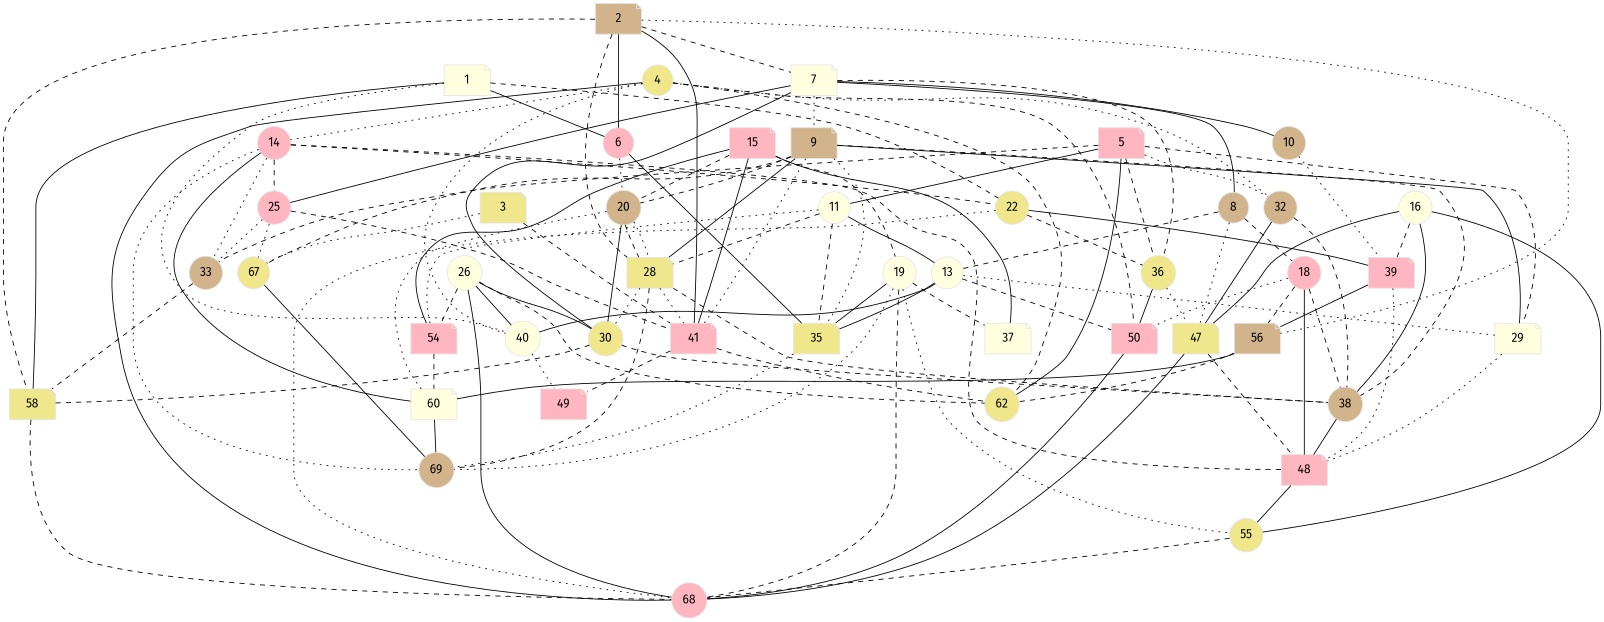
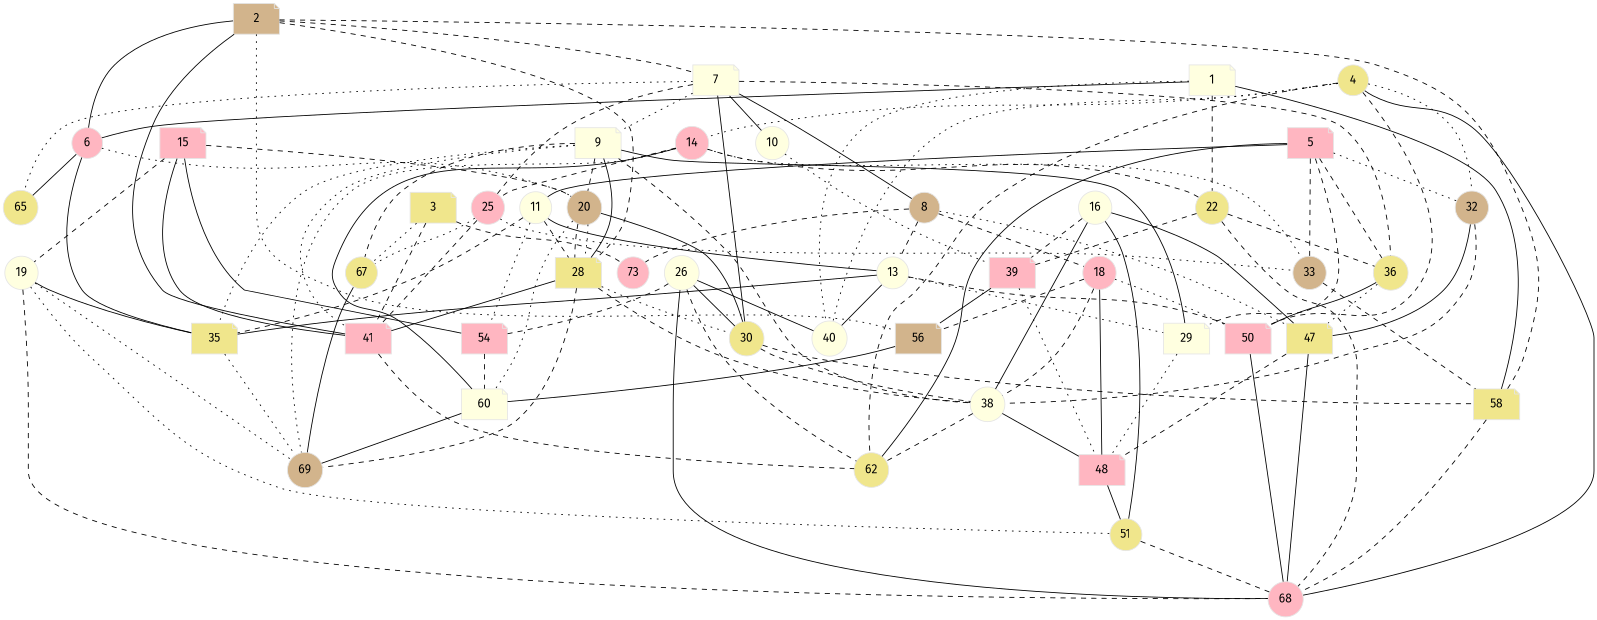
edge "7" -- "25": style solid -> dashed
node "9": fillcolor tan -> lightyellow
node "10": fillcolor tan -> lightyellow
node "65": added
edge "14" -- "48": removed
edge "22" -- "39": style solid -> dashed
edge "22" -- "68": style dotted -> dashed
node "73": added
edge "28" -- "41": style dotted -> solid
node "37": removed
edge "56" -- "62": now "38" -- "62"
node "49": removed
node "38": fillcolor tan -> lightyellow
node "55": label "55" -> "51"
